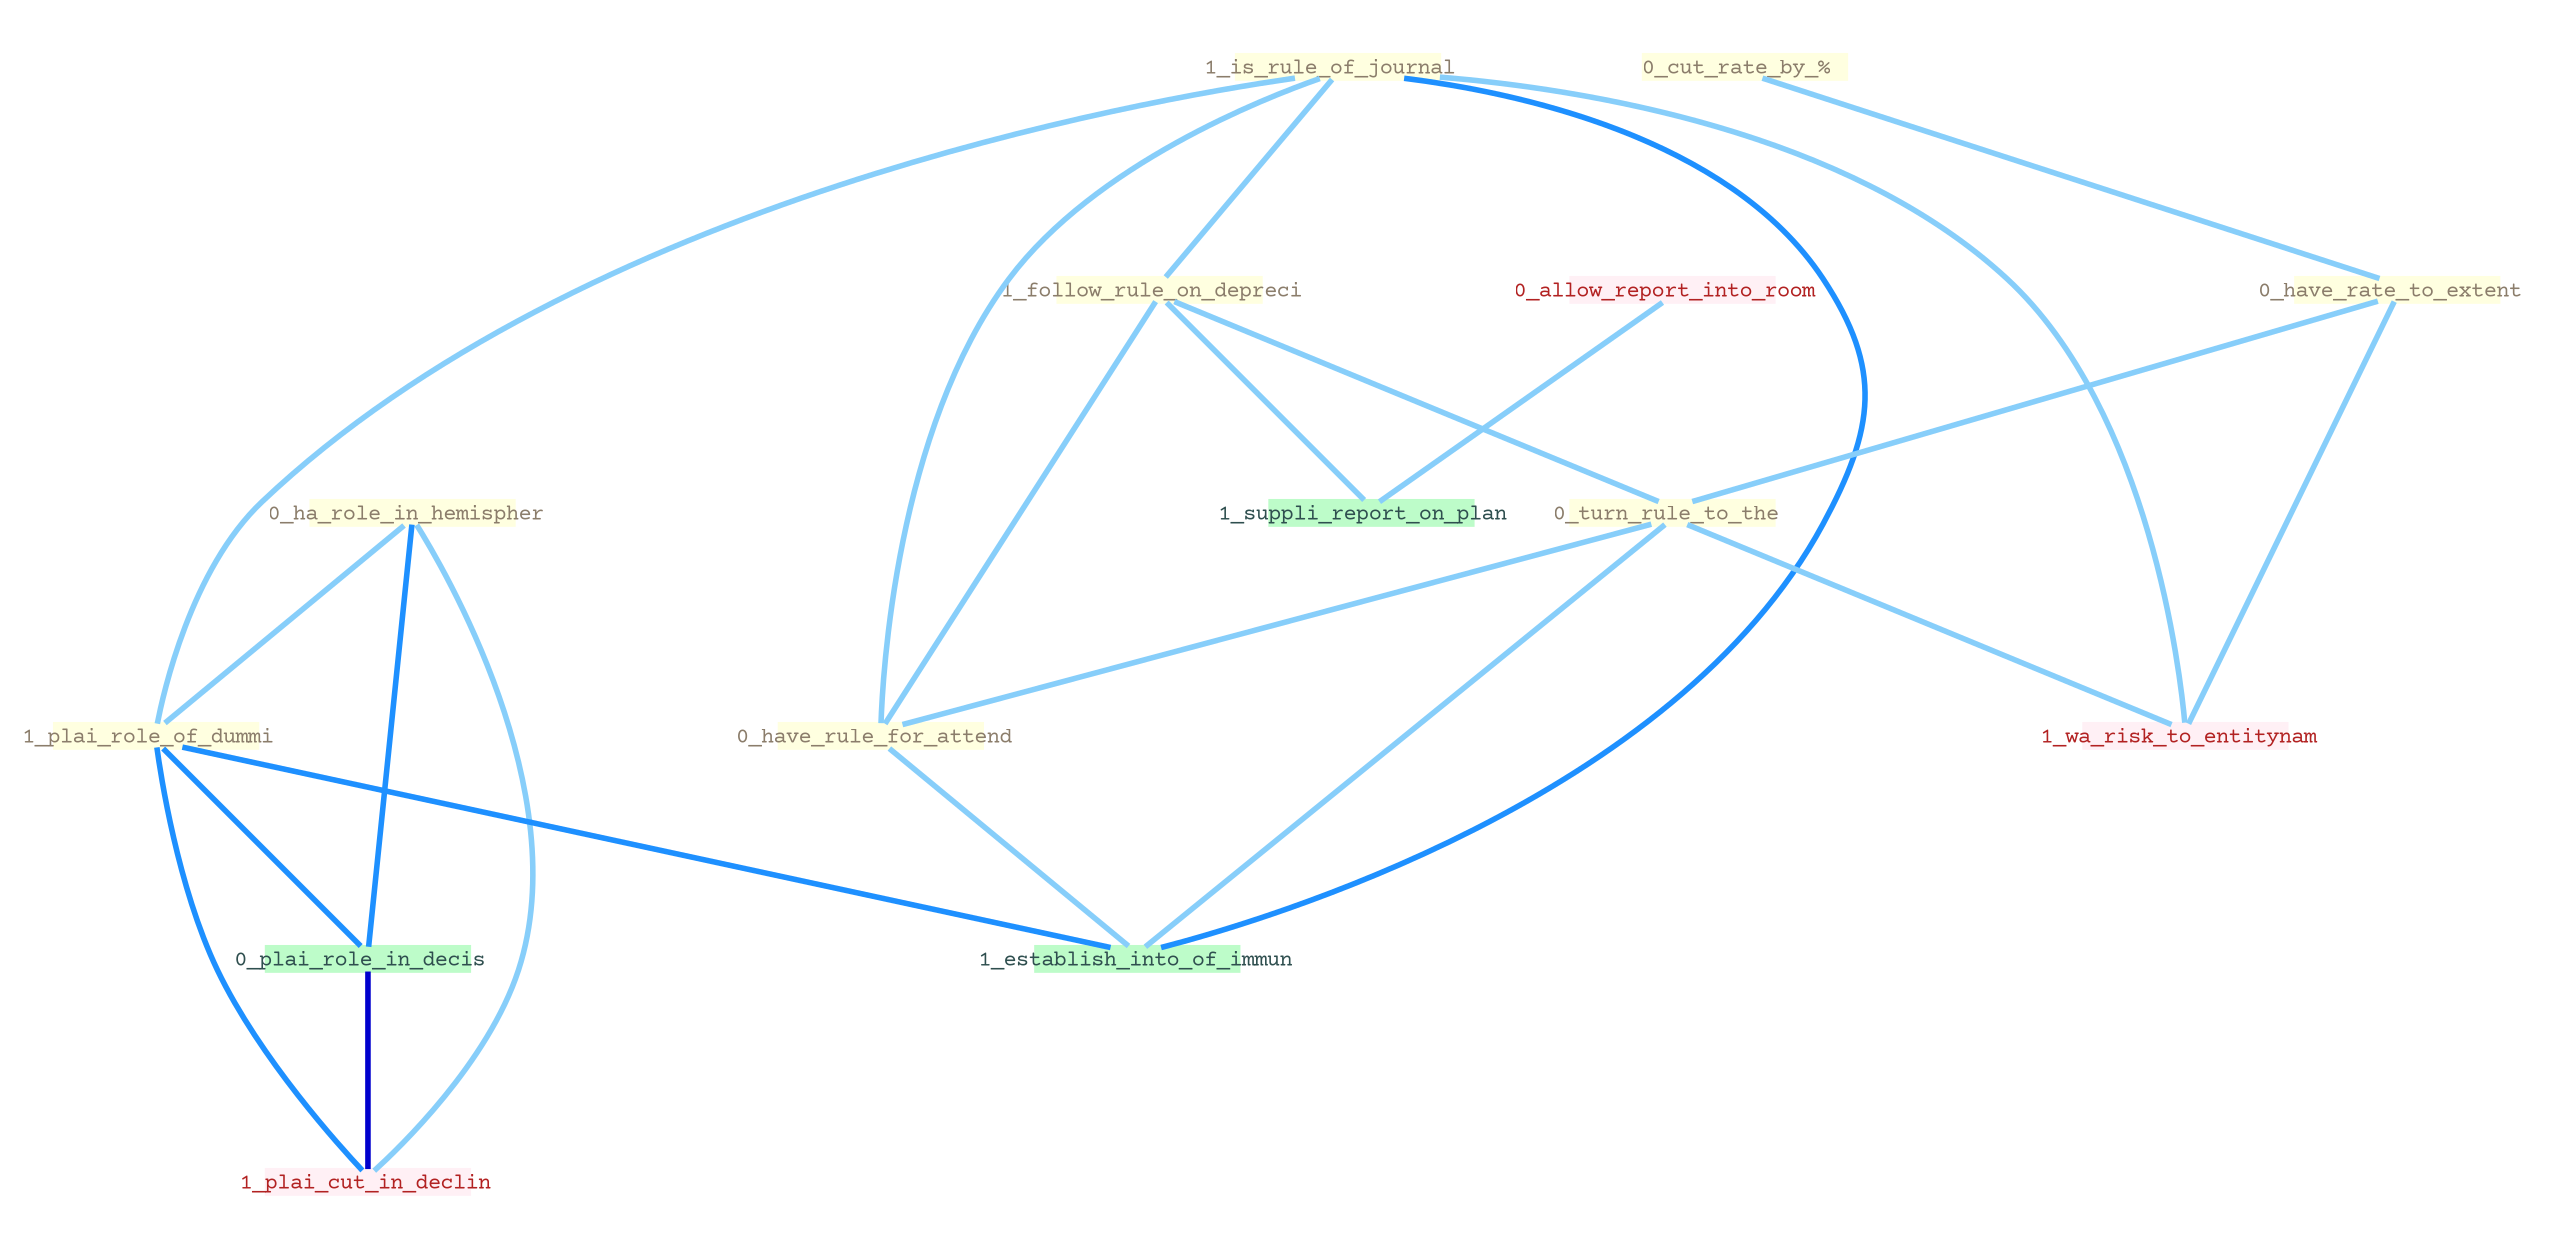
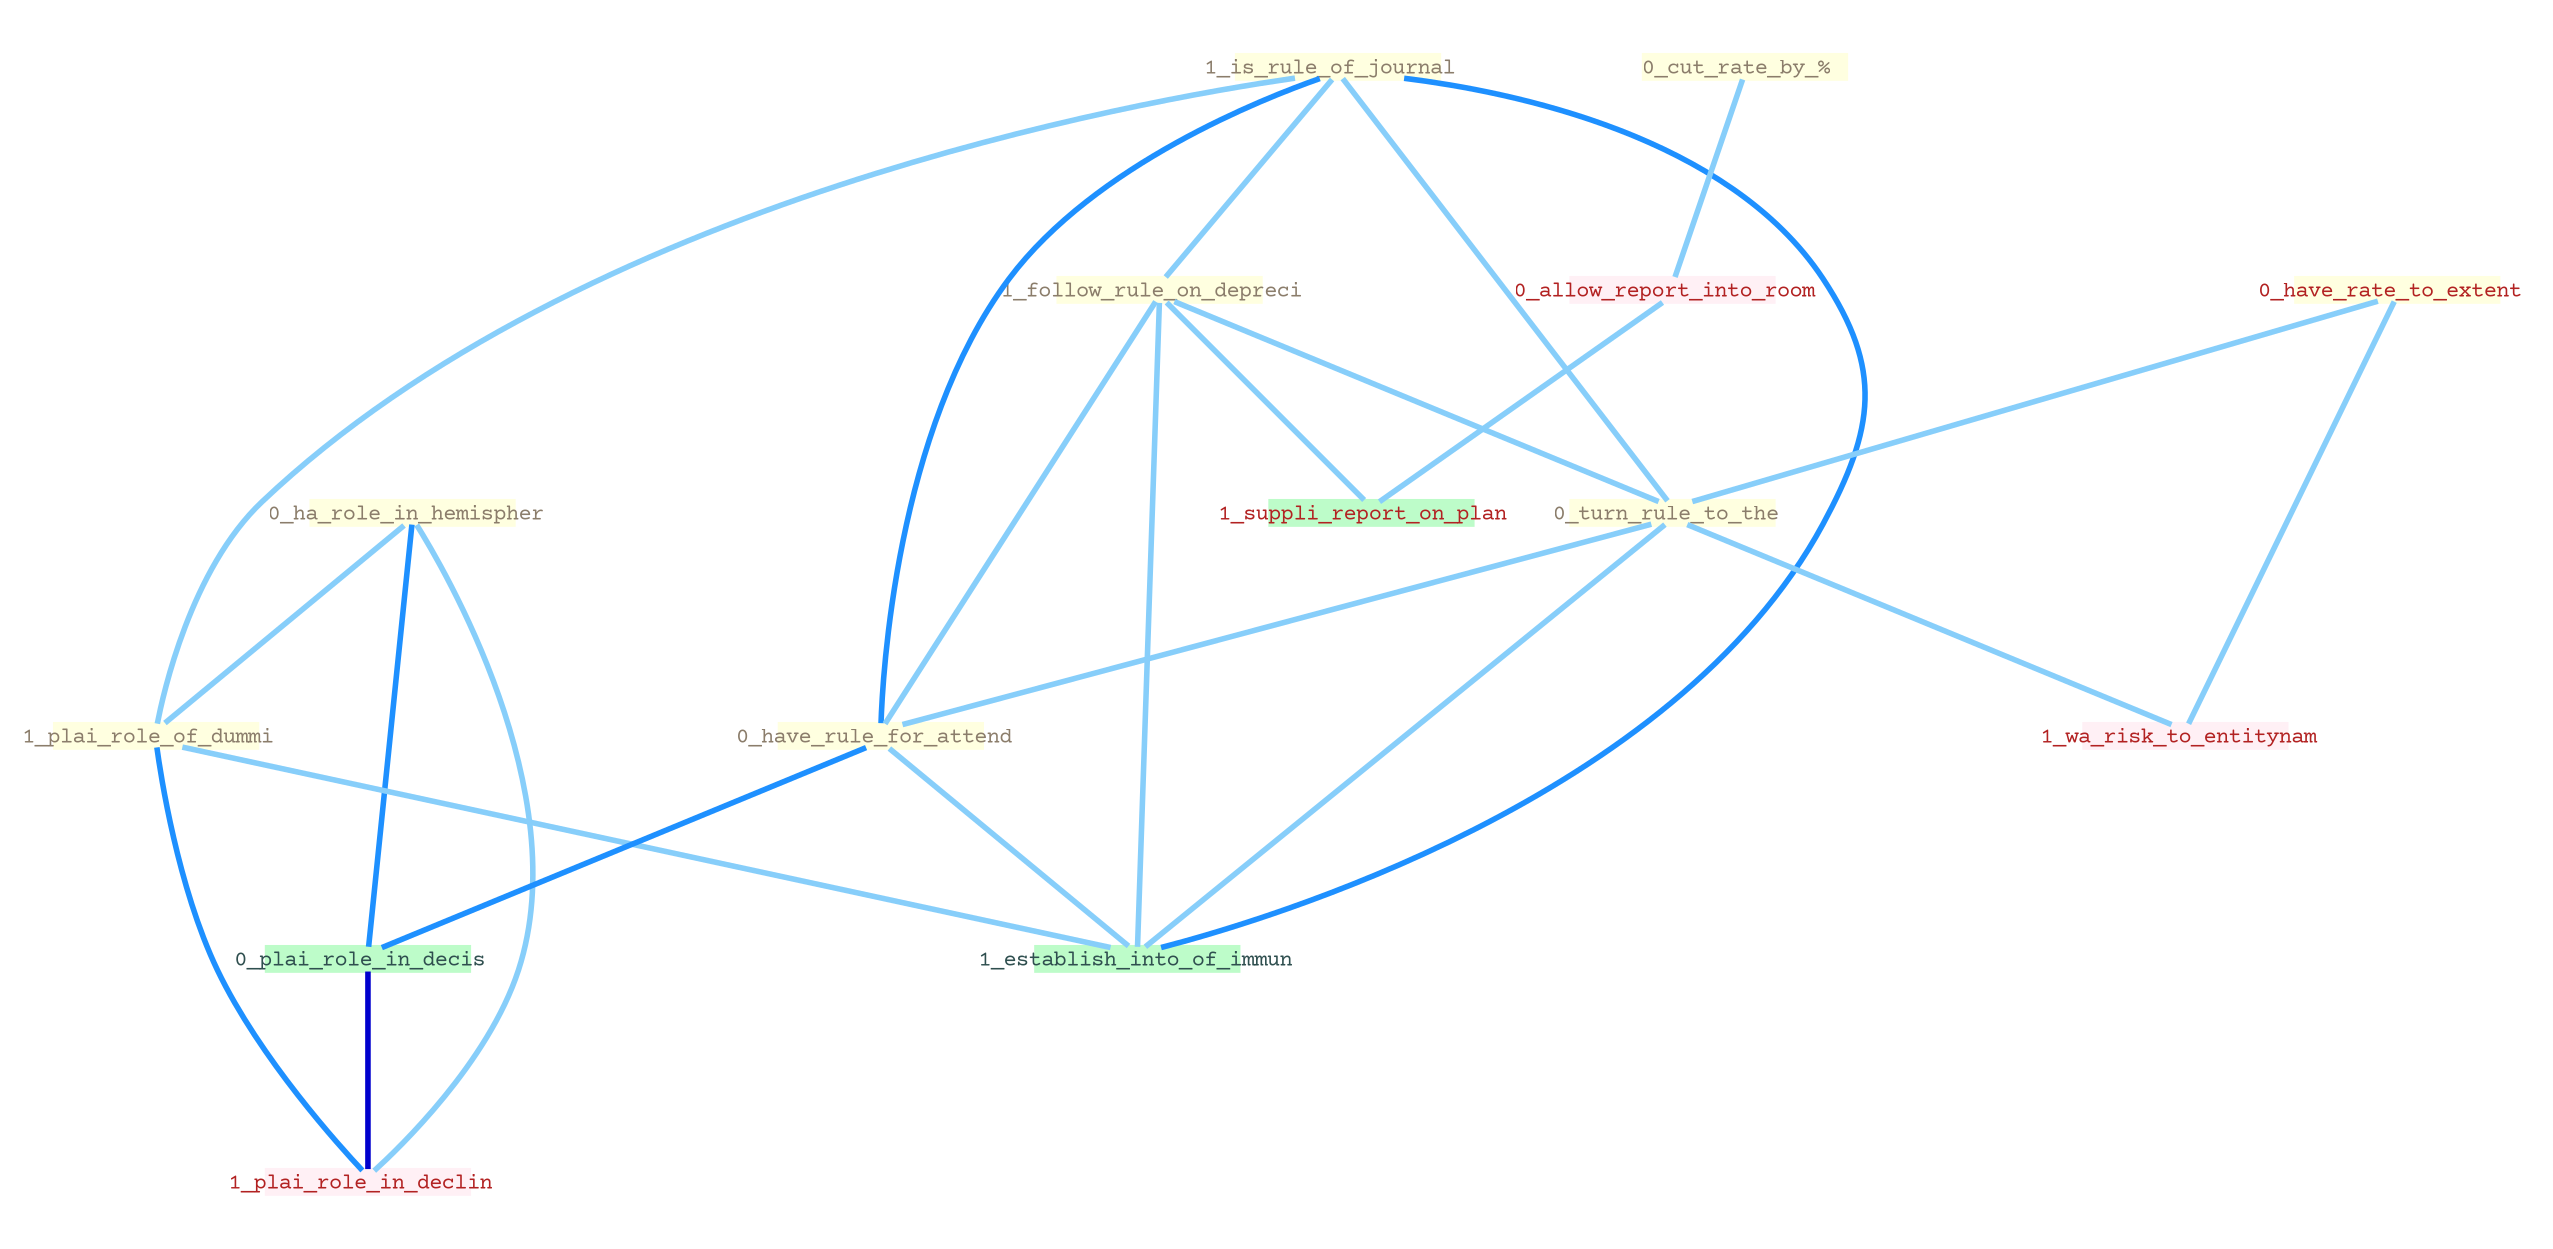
edge "0_cut_rate_by_%" -- "0_have_rate_to_extent": now "0_cut_rate_by_%" -- "0_allow_report_into_room"
edge "1_is_rule_of_journal" -- "1_wa_risk_to_entitynam": now "1_is_rule_of_journal" -- "0_turn_rule_to_the"
node "0_have_rate_to_extent": fontcolor #8b7d6b -> #b22222
edge "1_is_rule_of_journal" -- "0_have_rule_for_attend": color #87cefa -> #1e90ff
node "1_suppli_report_on_plan": fontcolor #2f4f4f -> #b22222
edge "1_follow_rule_on_depreci" -- "1_establish_into_of_immun": added
edge "1_plai_role_of_dummi" -- "0_plai_role_in_decis": now "0_have_rule_for_attend" -- "0_plai_role_in_decis"
edge "1_plai_role_of_dummi" -- "1_establish_into_of_immun": color #1e90ff -> #87cefa
node "1_plai_cut_in_declin": label "1_plai_cut_in_declin" -> "1_plai_role_in_declin"
